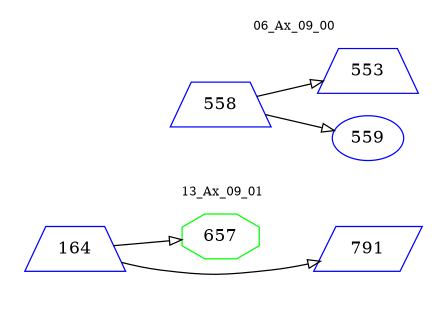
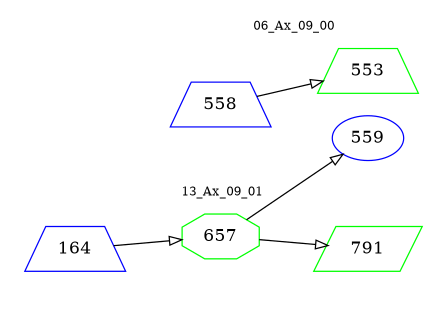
node "553": color blue -> green
edge "558" -> "559": now "657" -> "559"
node "791": color blue -> green
edge "164" -> "791": now "657" -> "791"
